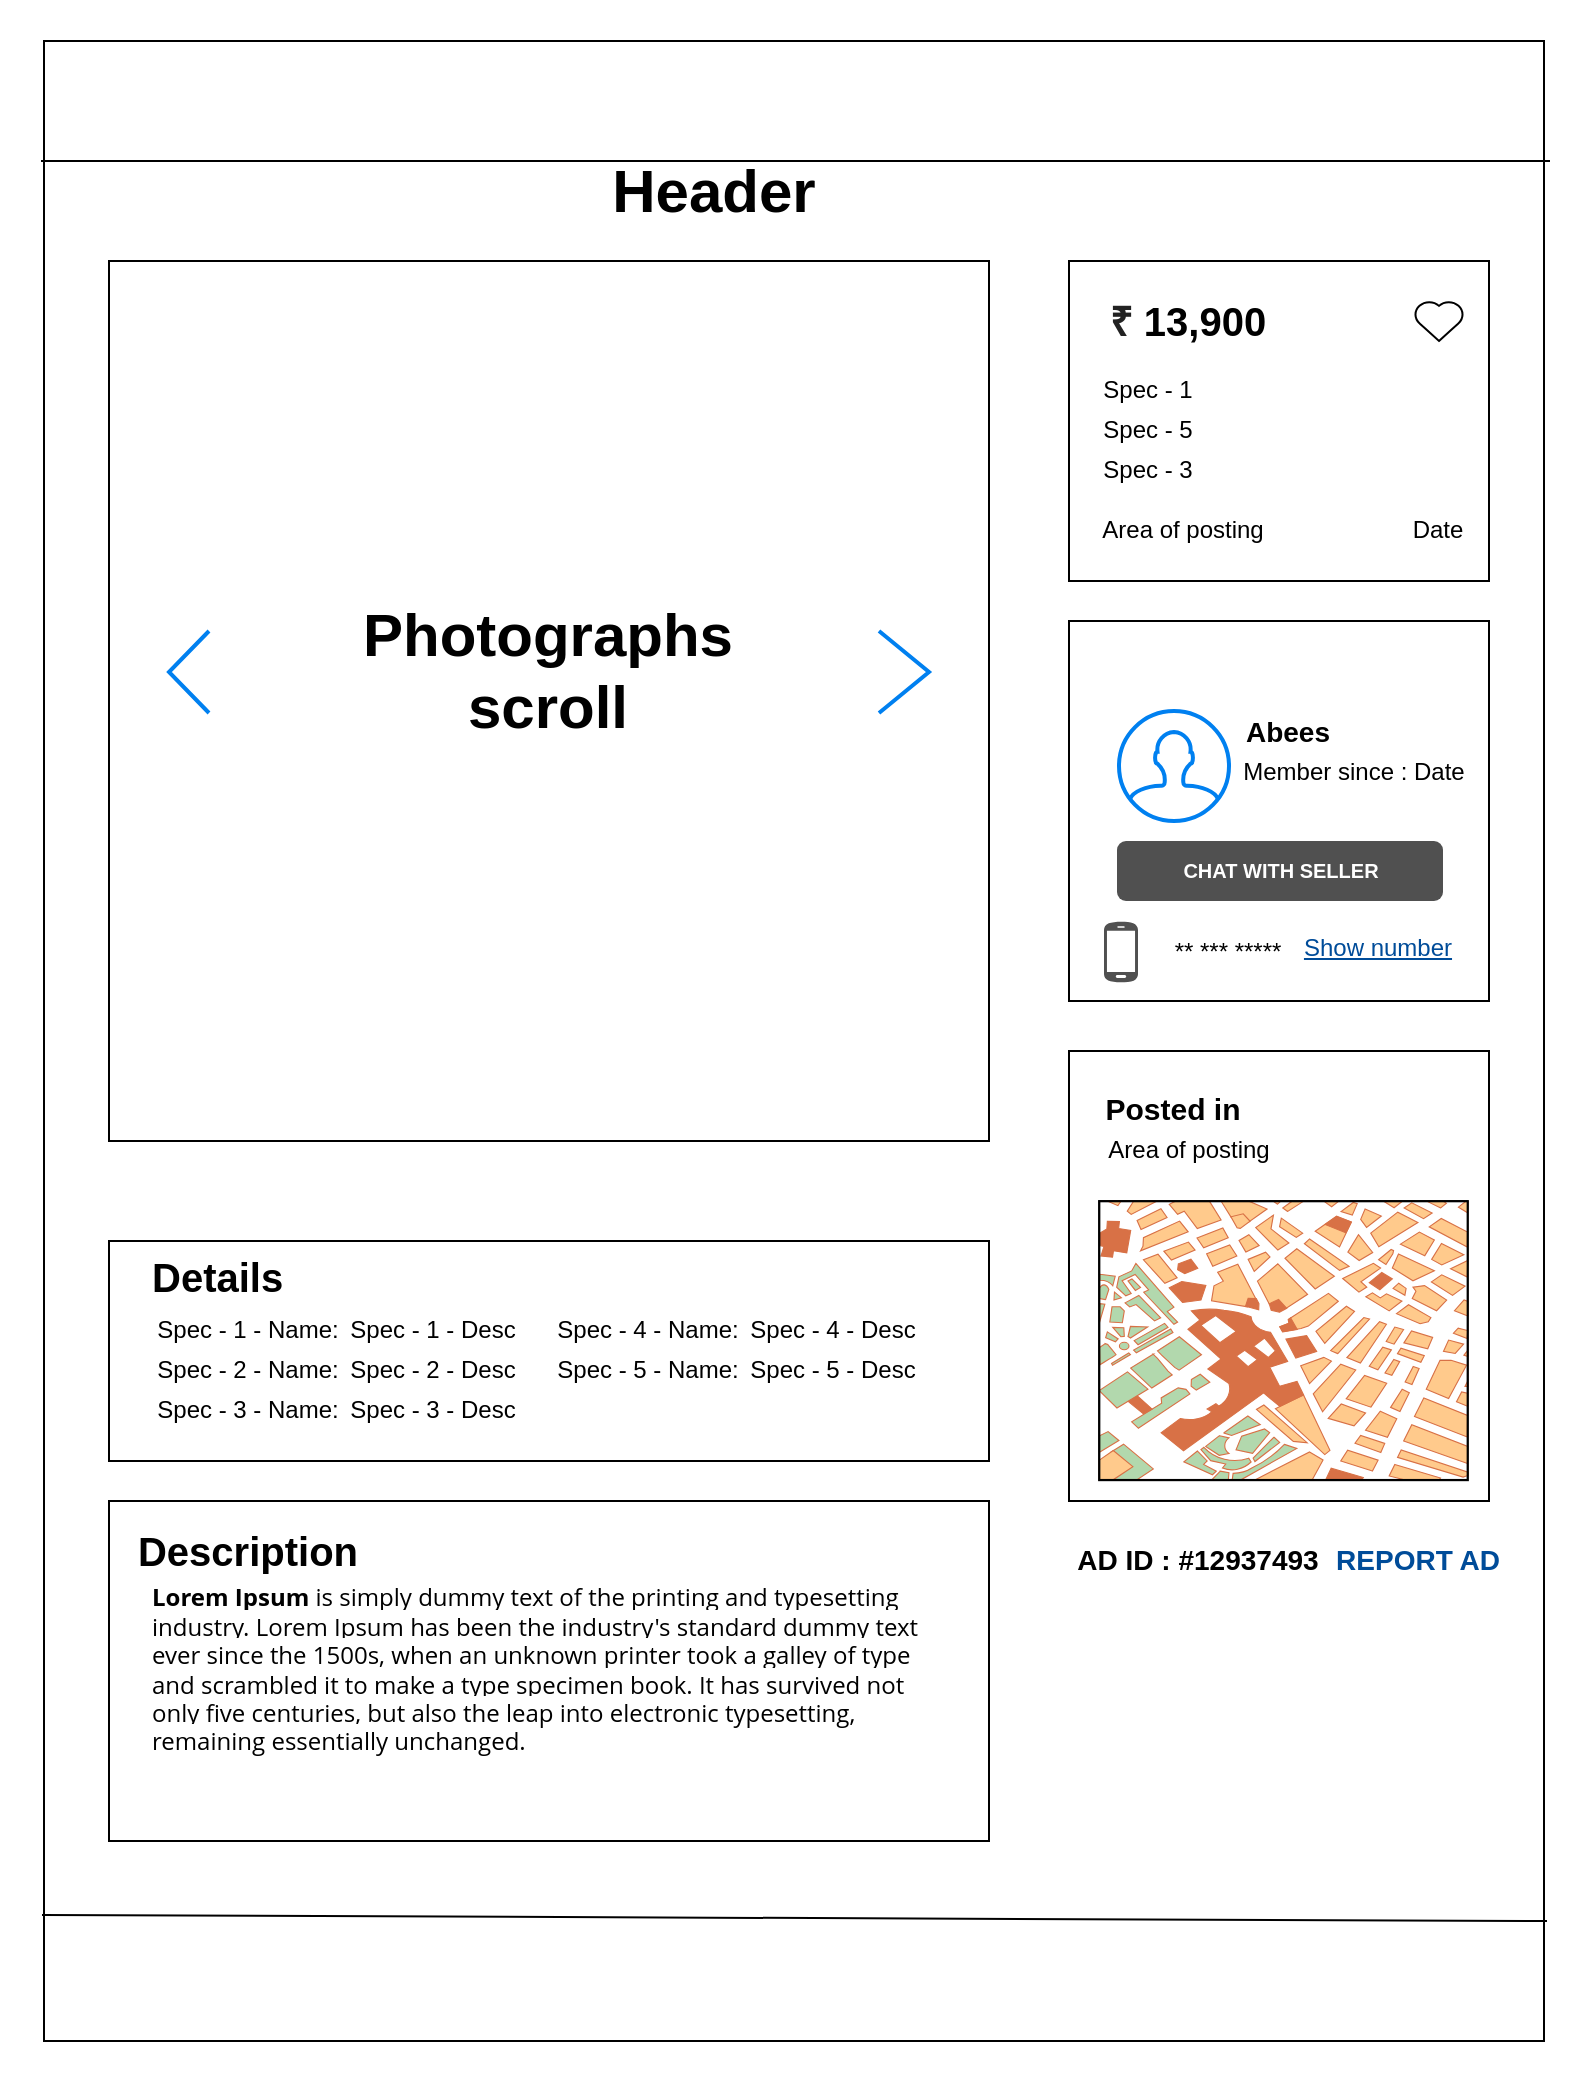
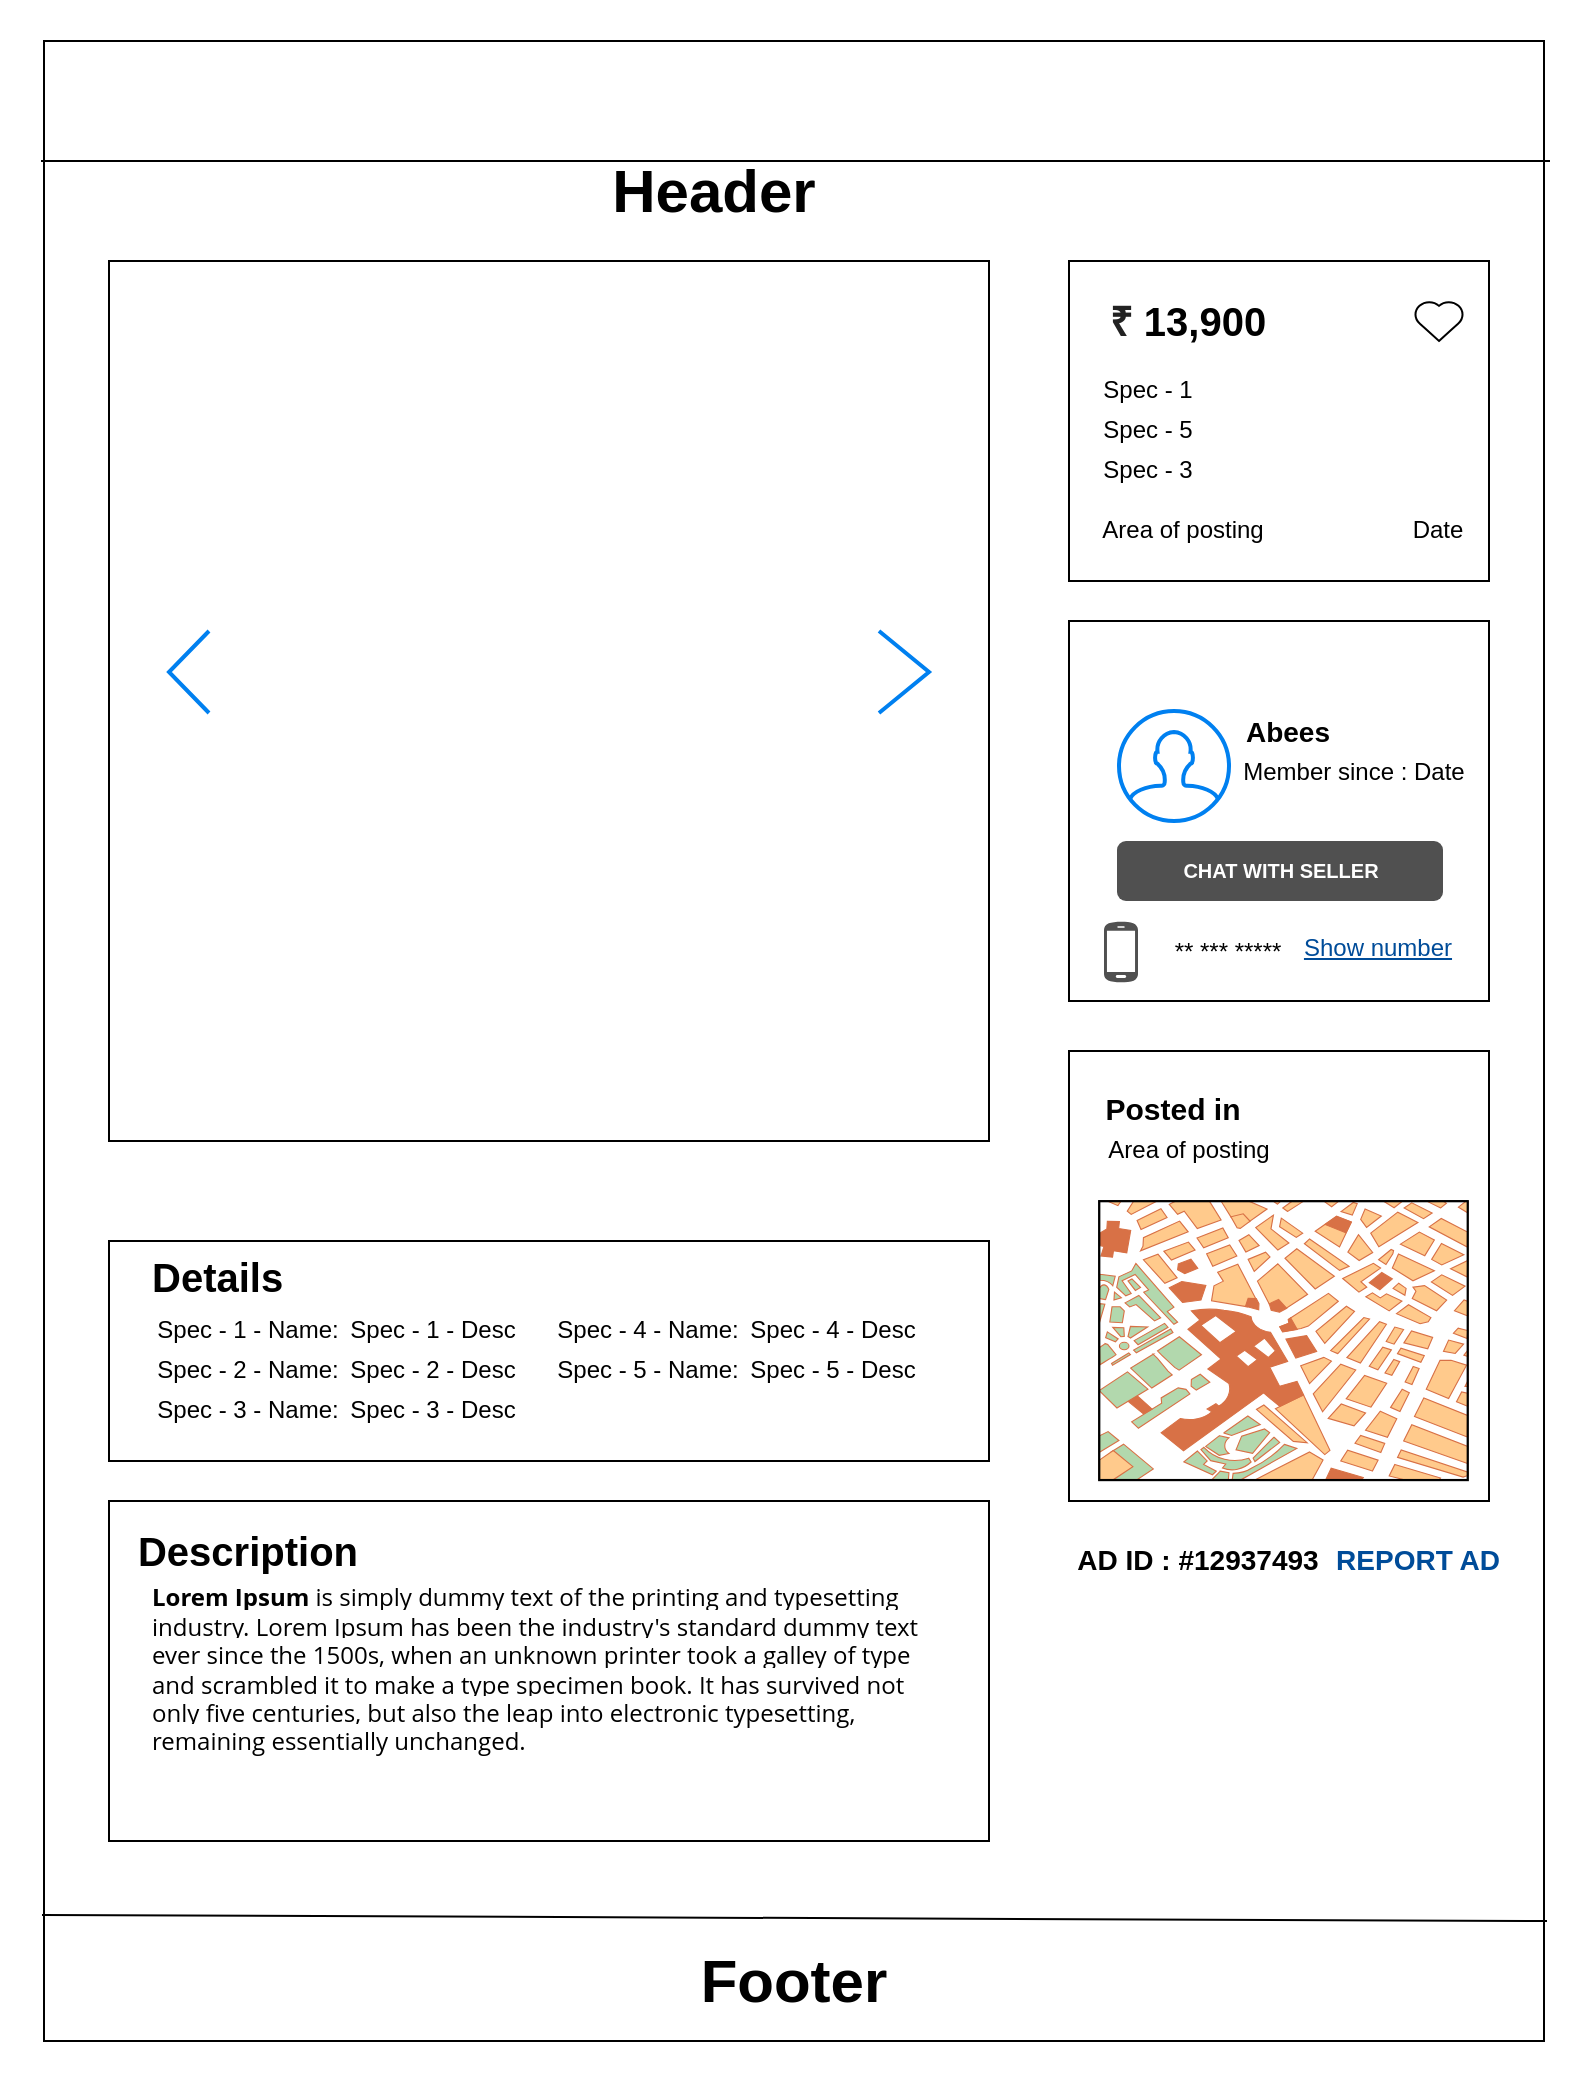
node "Photographs scroll": removed
node "Footer": added
